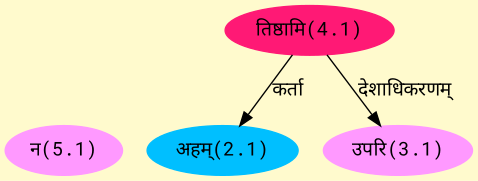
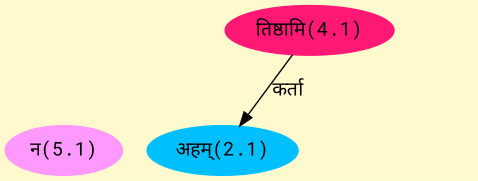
node "उपरि(3.1)": removed
